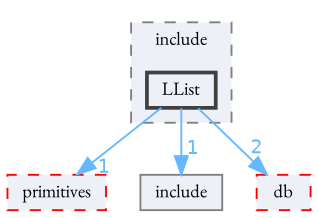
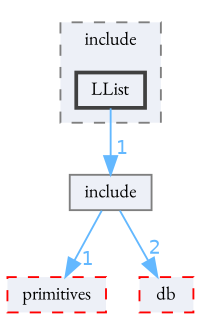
edge "LList" -> "primitives": now "include" -> "primitives"
edge "LList" -> "db": now "include" -> "db"
